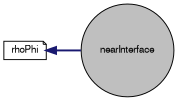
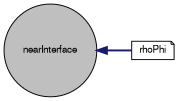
edge "nearInterface" -> "rhoPhi": reversed
